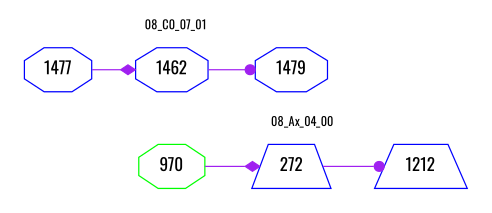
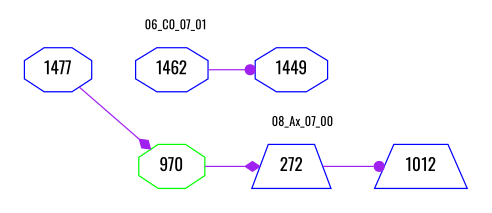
cluster "08_C0_07_01": label "08_C0_07_01" -> "06_C0_07_01"
edge "1477" -> "1462": now "1477" -> "970"
node "1479": label "1479" -> "1449"
cluster "08_Ax_04_00": label "08_Ax_04_00" -> "08_Ax_07_00"
node "1212": label "1212" -> "1012"
